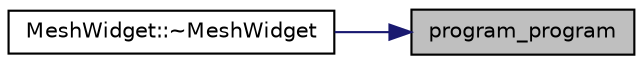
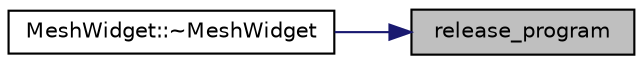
node "program_program": label "program_program" -> "release_program"
